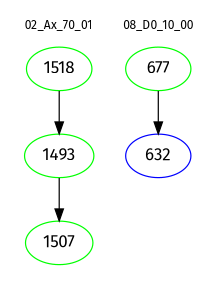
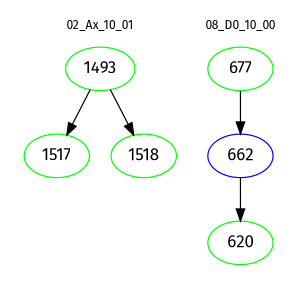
cluster "02_Ax_70_01": label "02_Ax_70_01" -> "02_Ax_10_01"
edge "1518" -> "1493": reversed
node "632": label "632" -> "662"
node "1507": label "1507" -> "1517"
node "620": added
